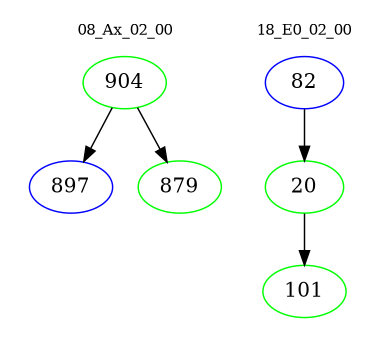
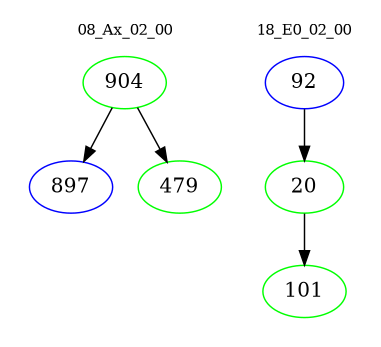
node "82": label "82" -> "92"
node "879": label "879" -> "479"
